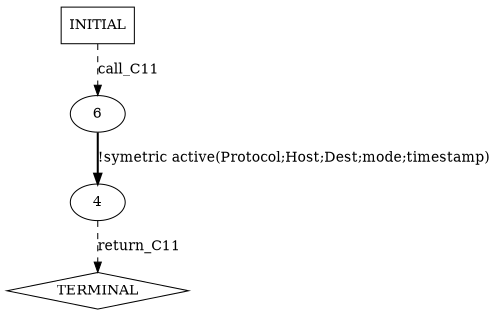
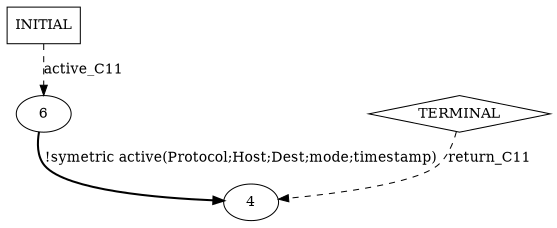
edge "INITIAL" -> "6": label "call_C11" -> "active_C11"
edge "4" -> "TERMINAL": reversed
